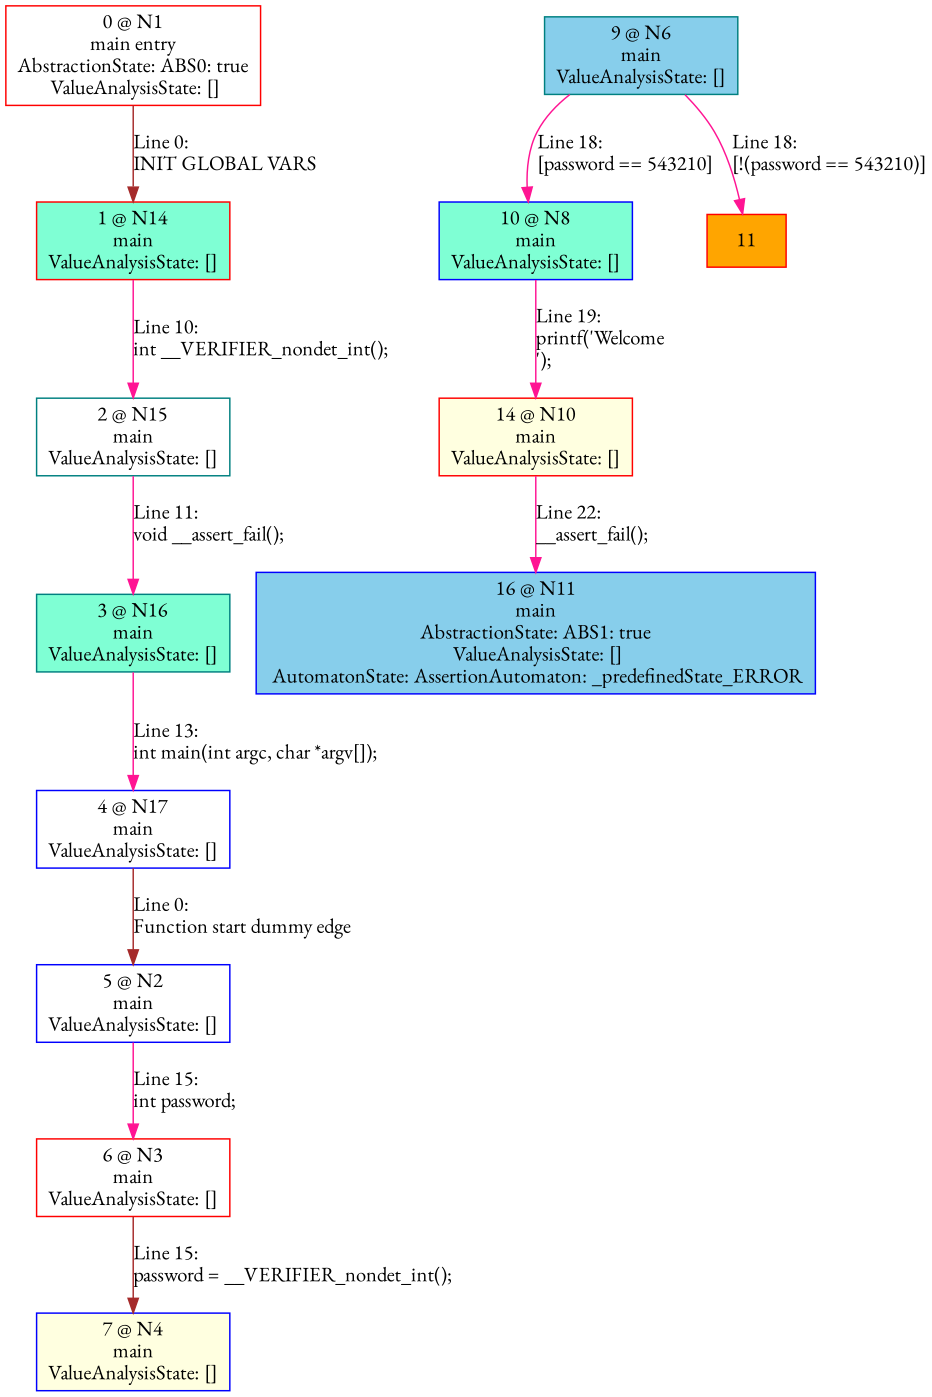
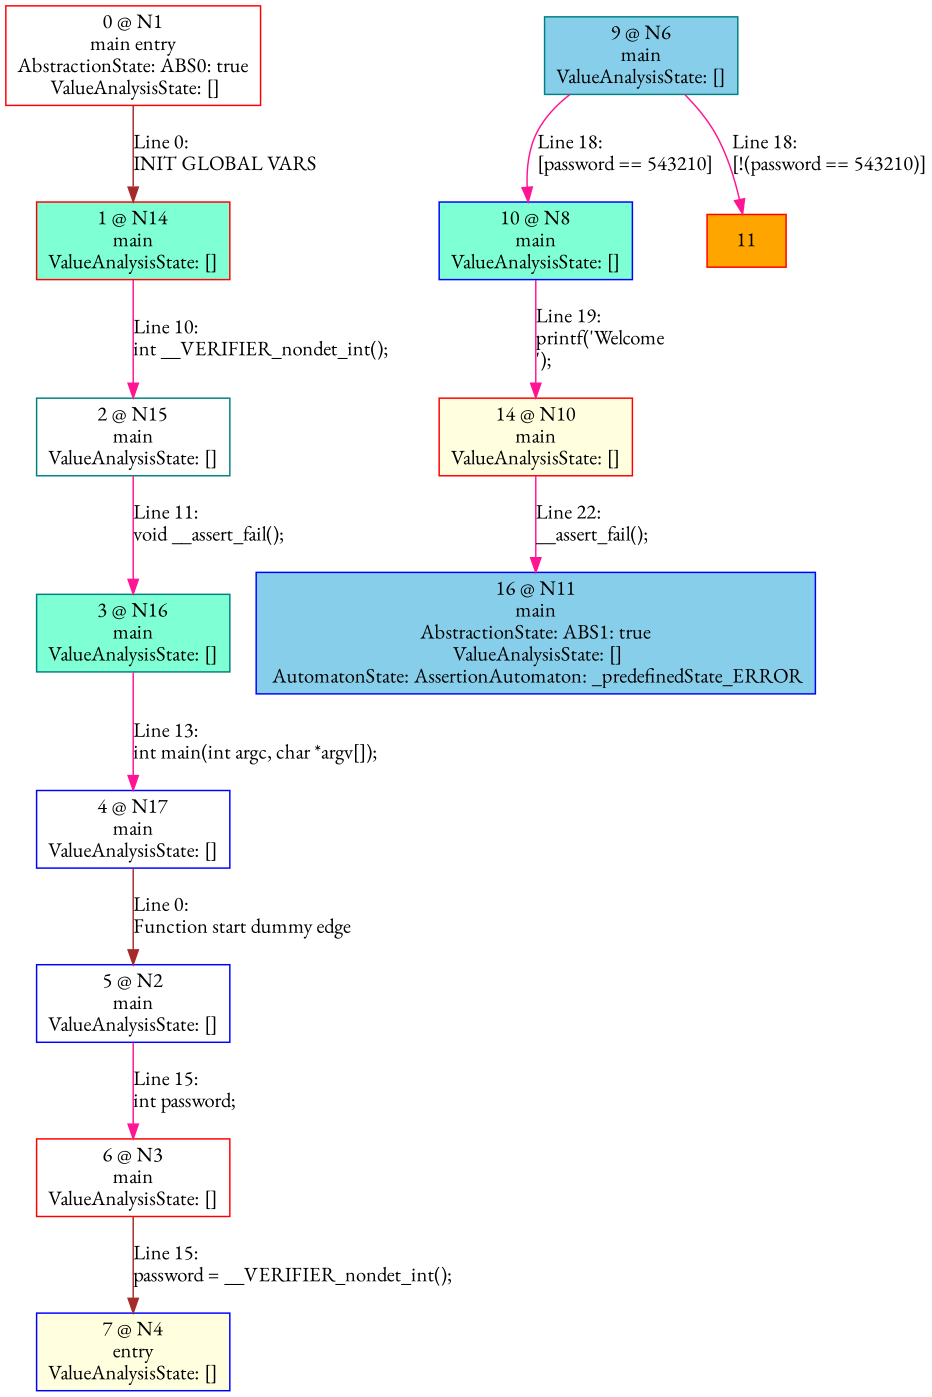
node "7 @ N4 main ValueAnalysisState: []": label "7 @ N4 main ValueAnalysisState: []" -> "7 @ N4 entry ValueAnalysisState: []"
